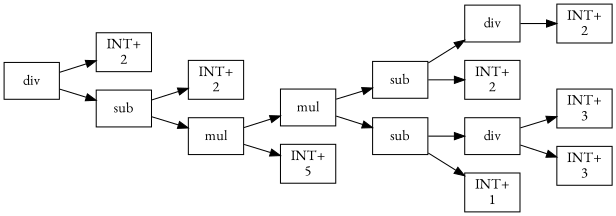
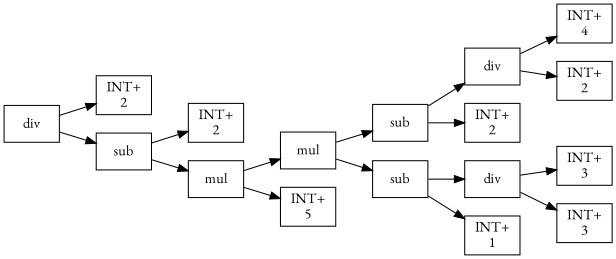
node "INT+ 4": added
